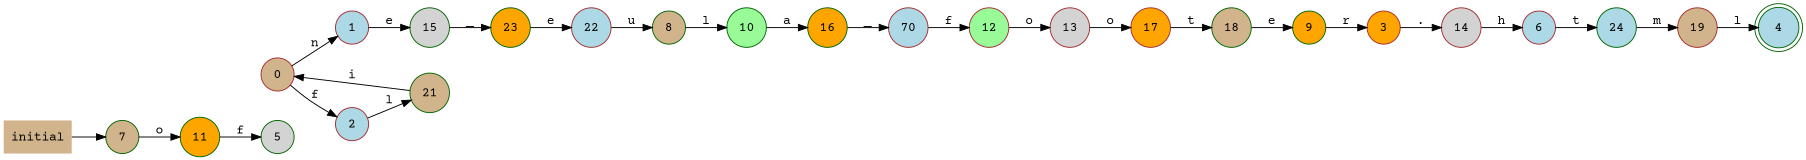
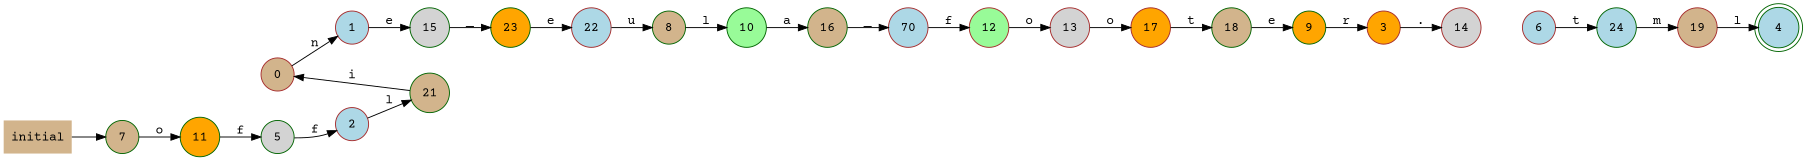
node "16": fillcolor orange -> tan
edge "14" -> "6": removed, label "h"
edge "0" -> "2": now "5" -> "2"
